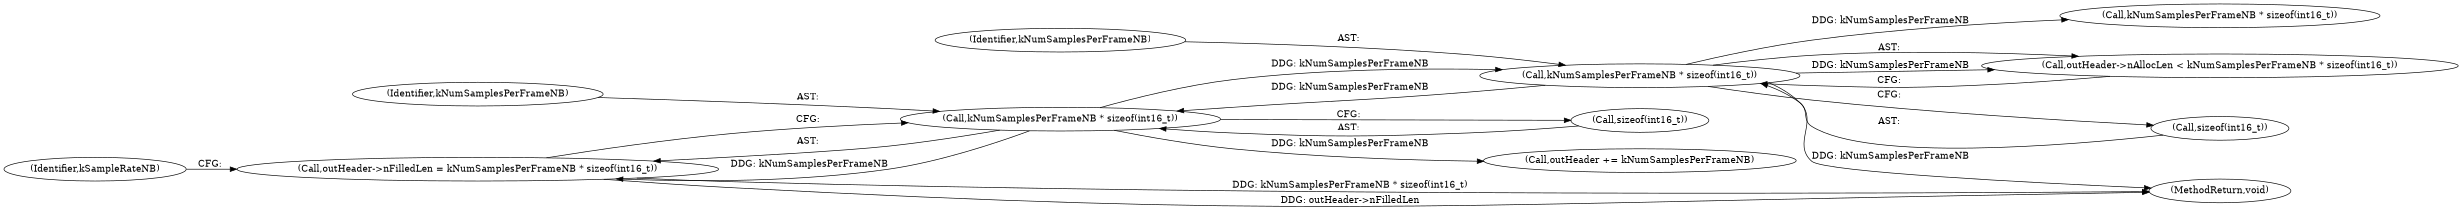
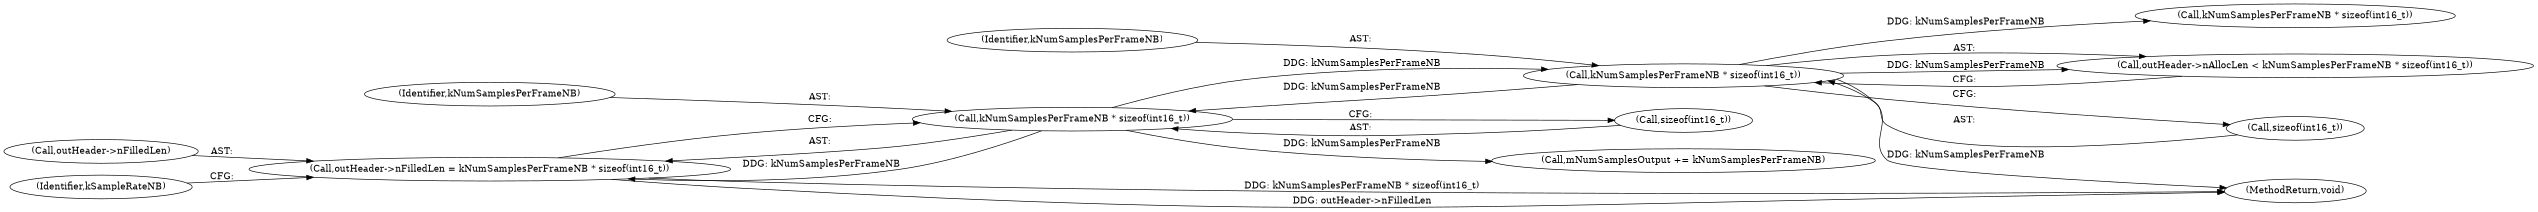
node "(Call,outHeader->nFilledLen)": added
node "(Call,outHeader += kNumSamplesPerFrameNB)": label "(Call,outHeader += kNumSamplesPerFrameNB)" -> "(Call,mNumSamplesOutput += kNumSamplesPerFrameNB)"
